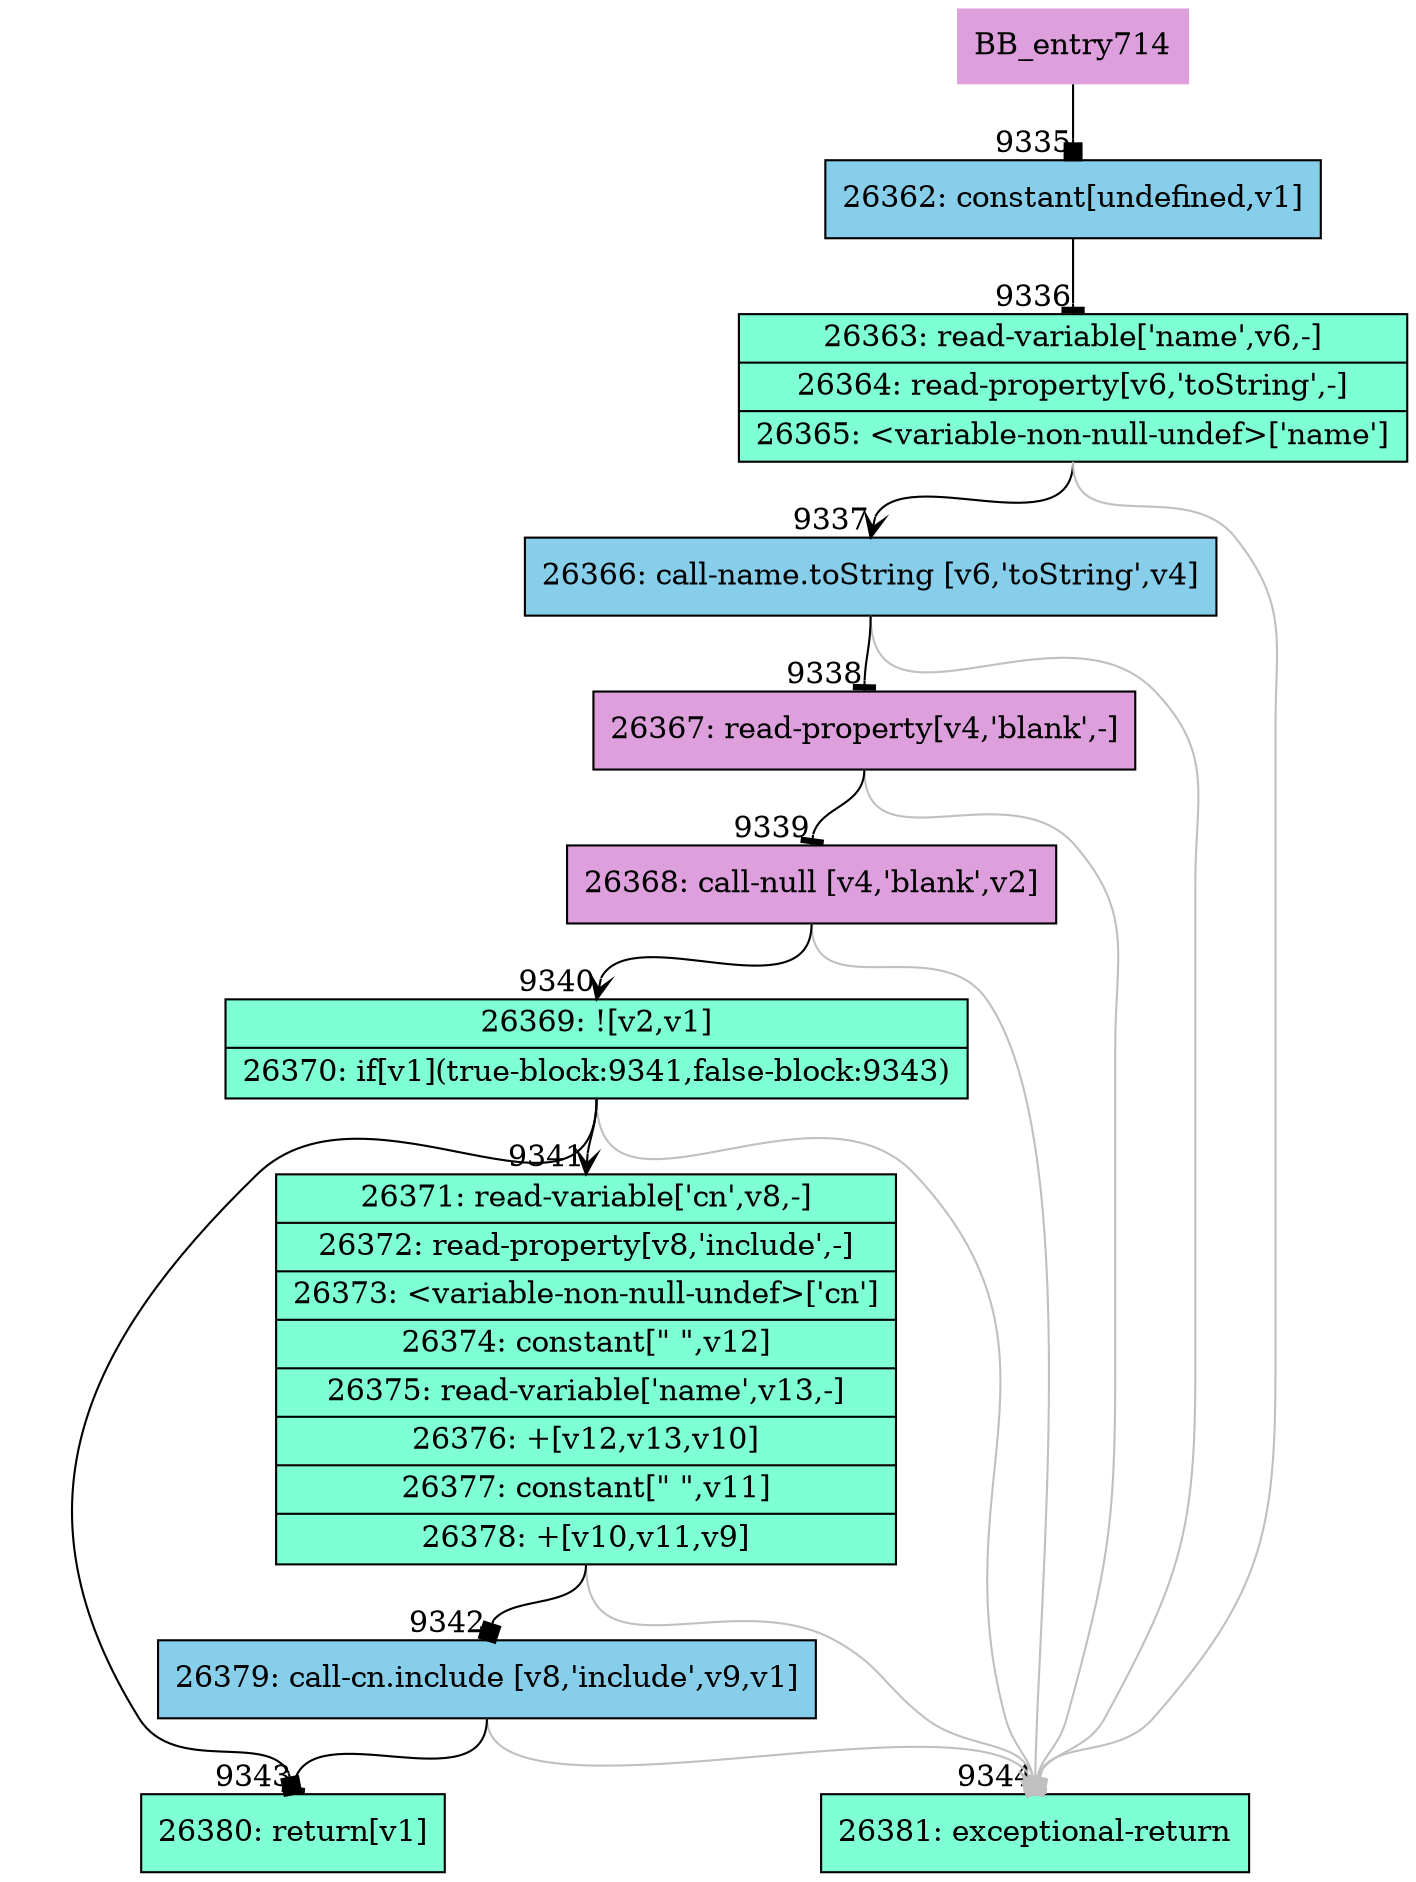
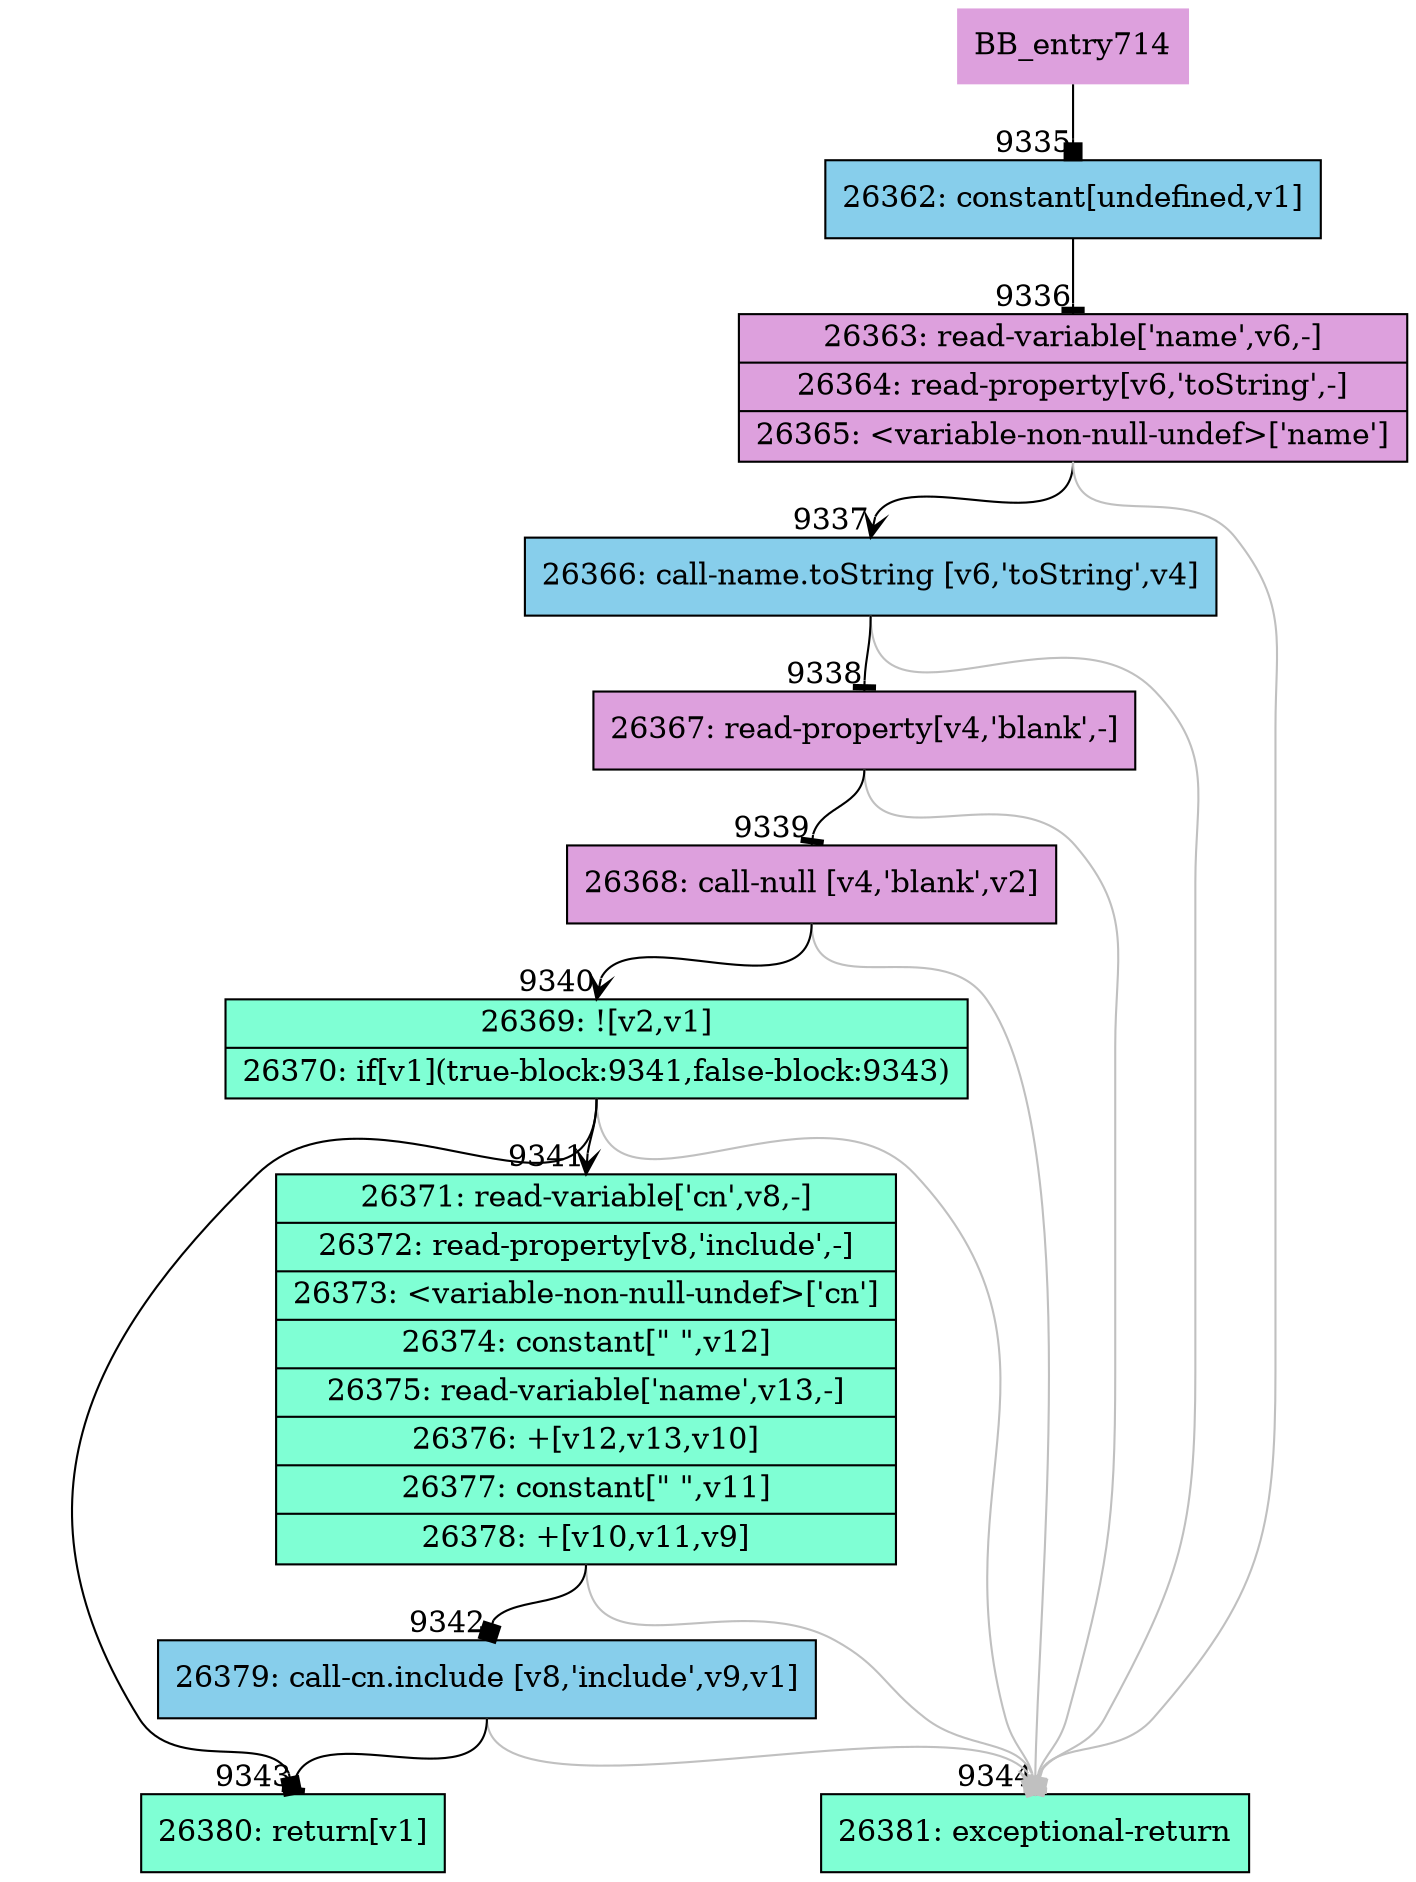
node "26363: read-variable['name',v6,-]": fillcolor aquamarine -> plum
